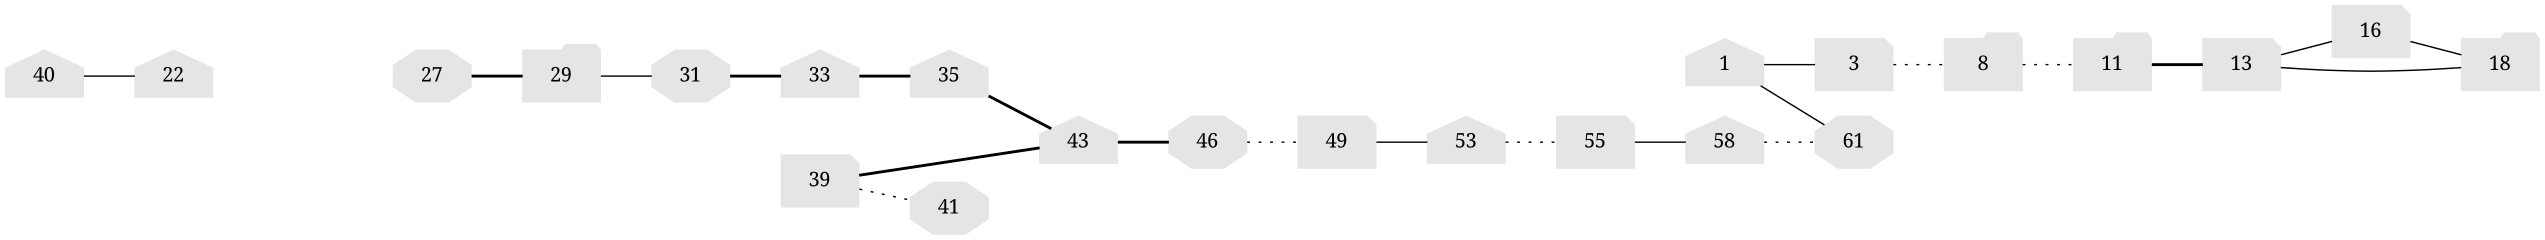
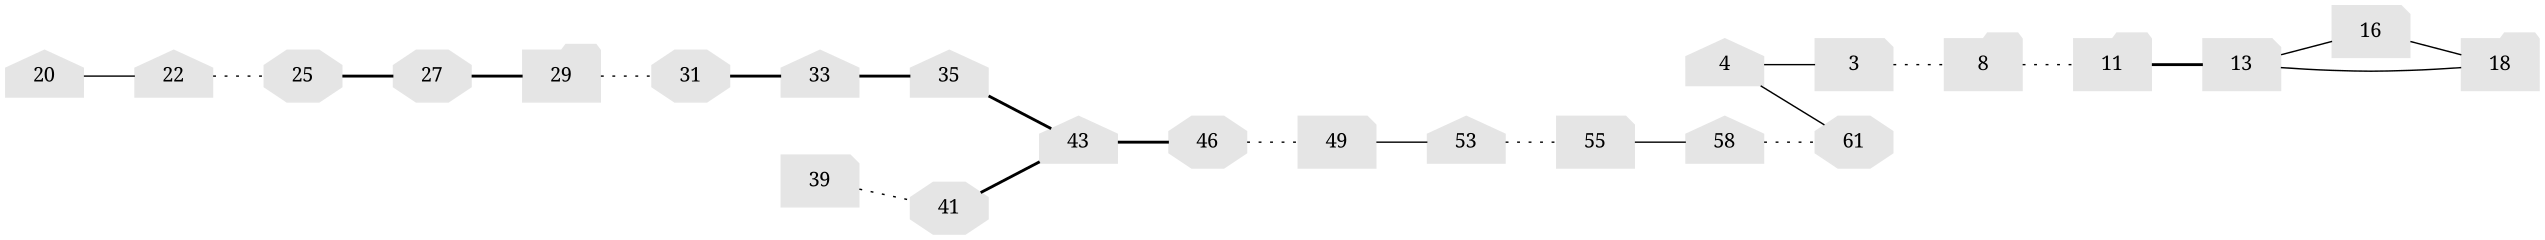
node "1": label "1" -> "4"
node "40": label "40" -> "20"
node "25": added
edge "29" -- "31": style solid -> dotted
edge "43" -- "39": now "43" -- "41"
